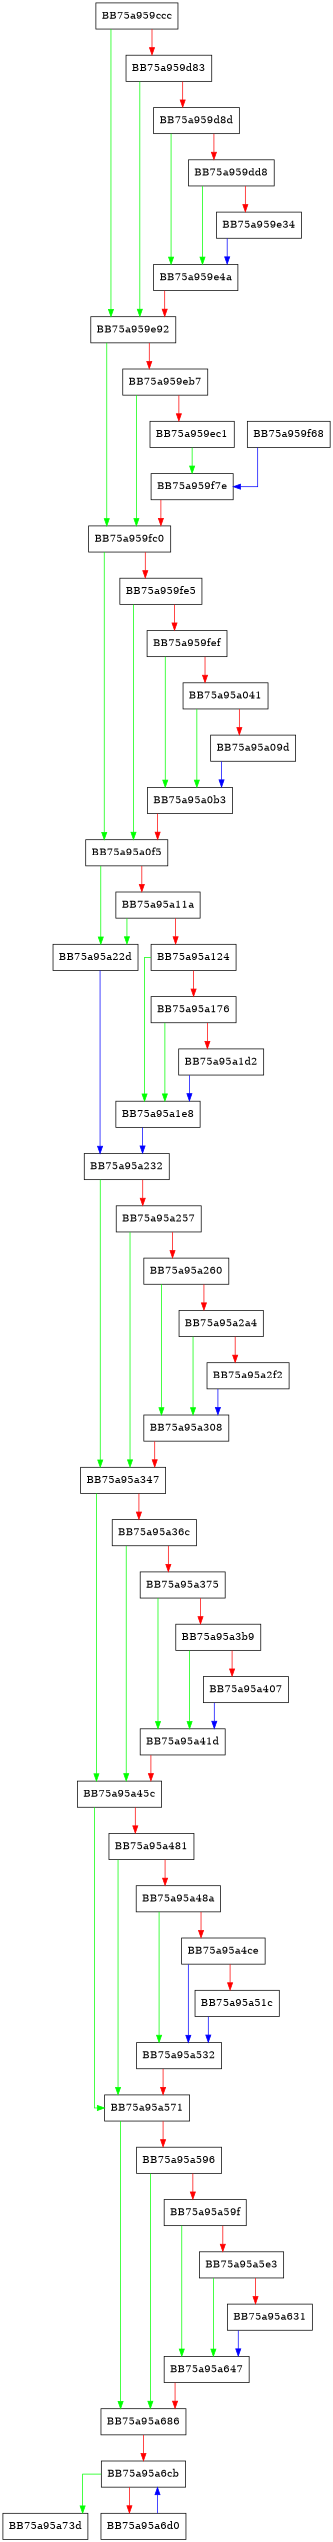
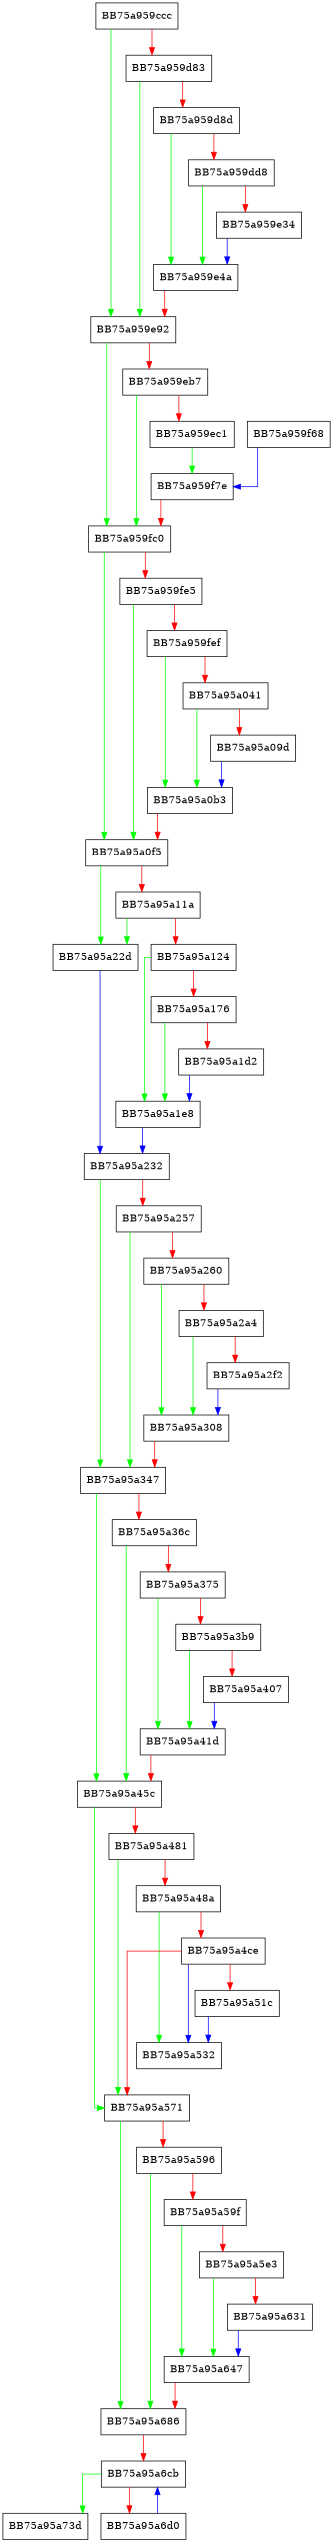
edge "BB75a95a532" -> "BB75a95a571": now "BB75a95a4ce" -> "BB75a95a571"
